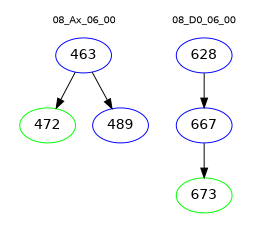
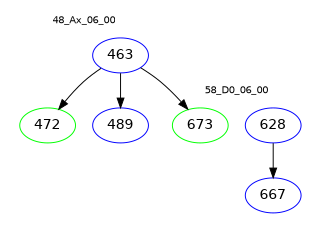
cluster "08_Ax_06_00": label "08_Ax_06_00" -> "48_Ax_06_00"
cluster "08_D0_06_00": label "08_D0_06_00" -> "58_D0_06_00"
edge "667" -> "673": now "463" -> "673"
